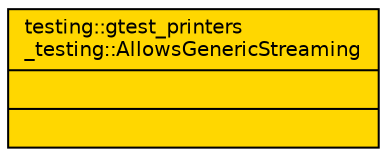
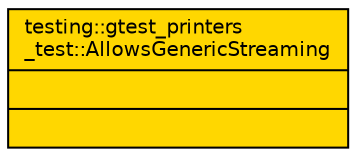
node "testing::gtest_printers": text "_testing::AllowsGenericStreaming" -> "_test::AllowsGenericStreaming"
